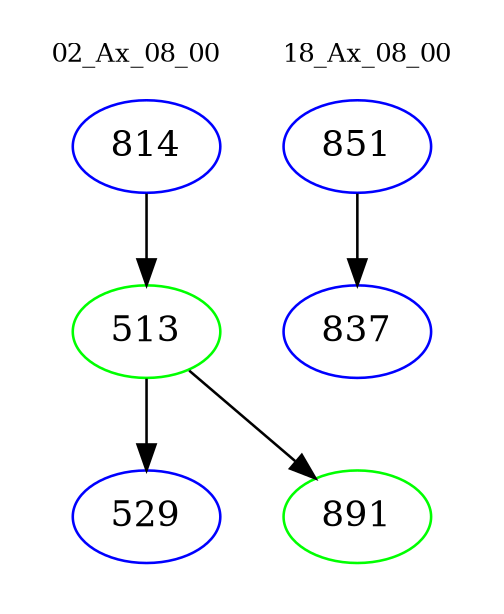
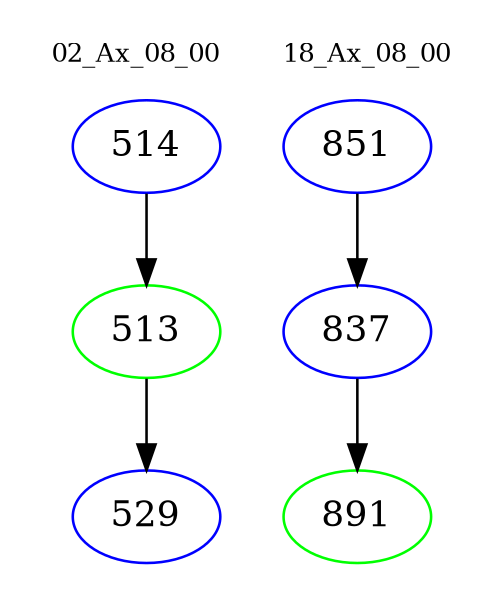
node "814": label "814" -> "514"
edge "513" -> "891": now "837" -> "891"
